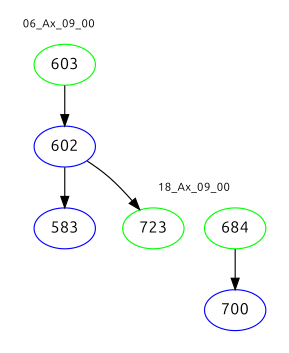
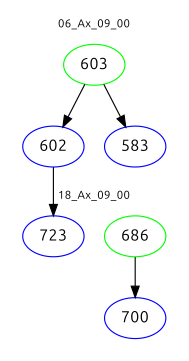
edge "602" -> "583": now "603" -> "583"
node "723": color green -> blue
node "684": label "684" -> "686"
